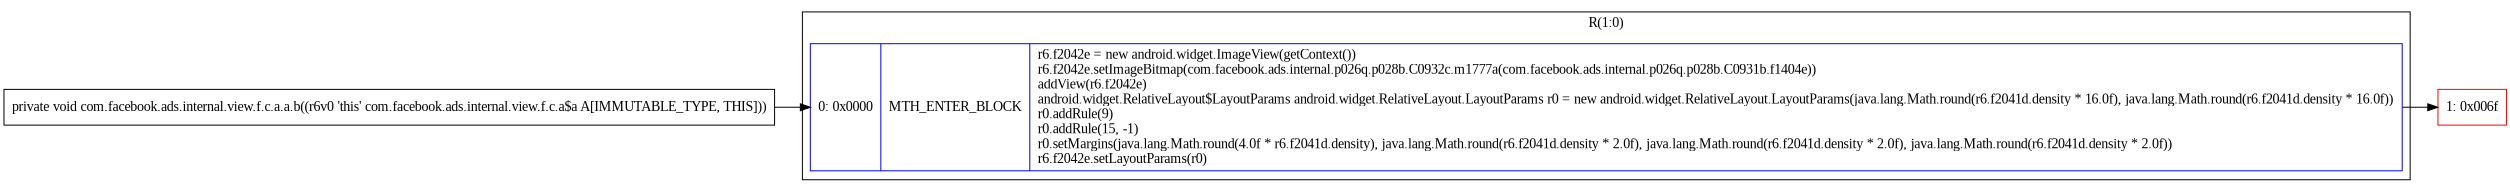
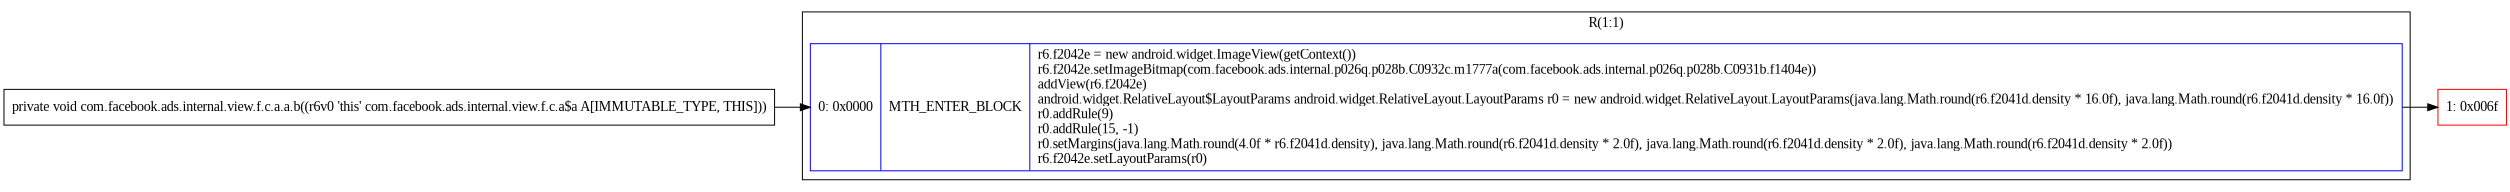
cluster "R(1:0)": label "R(1:0)" -> "R(1:1)"
